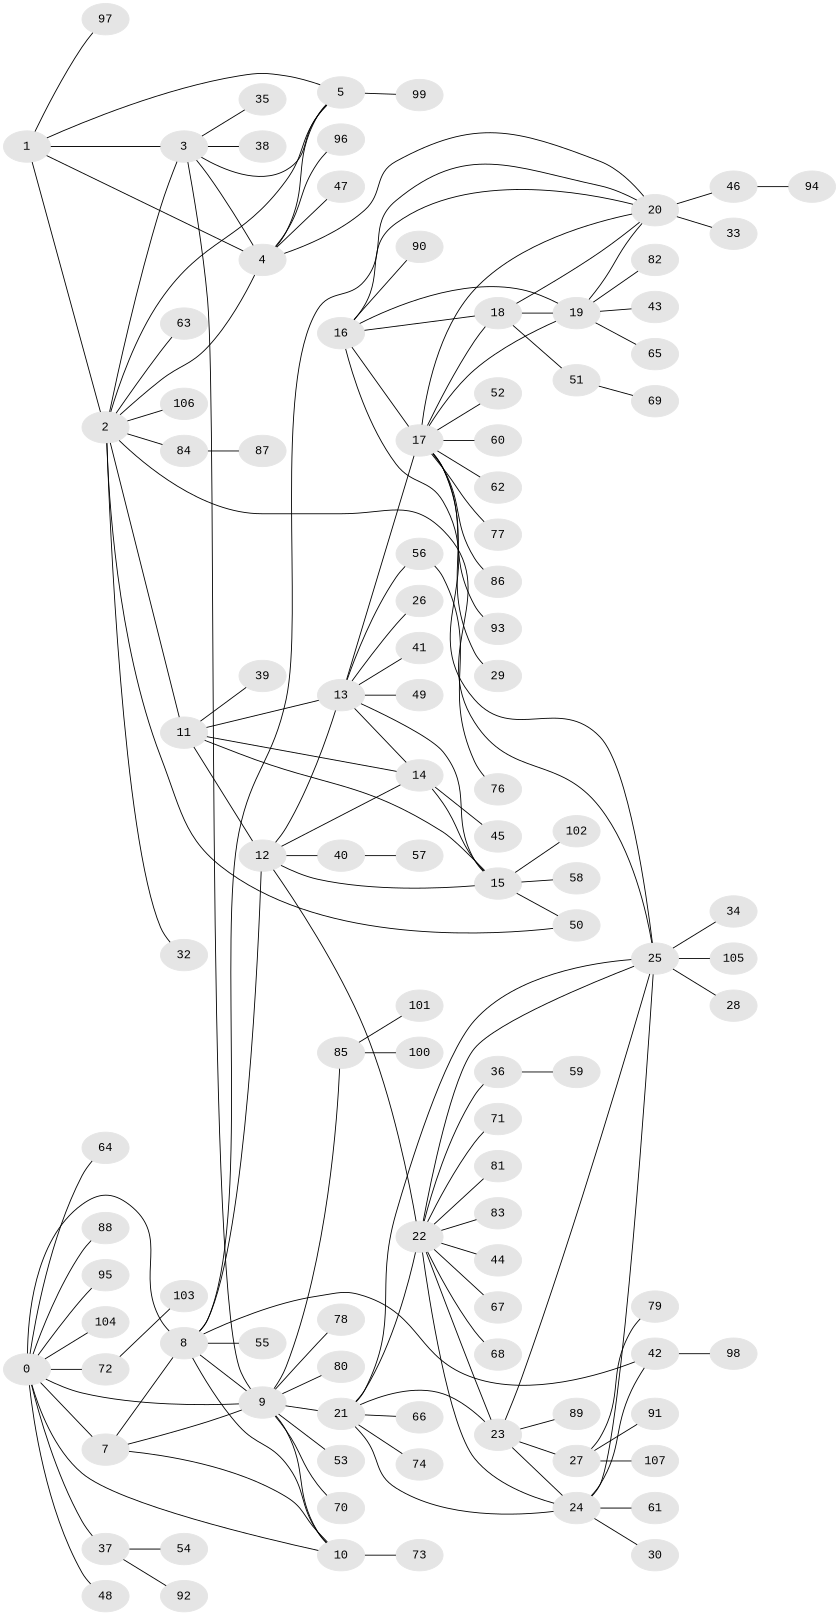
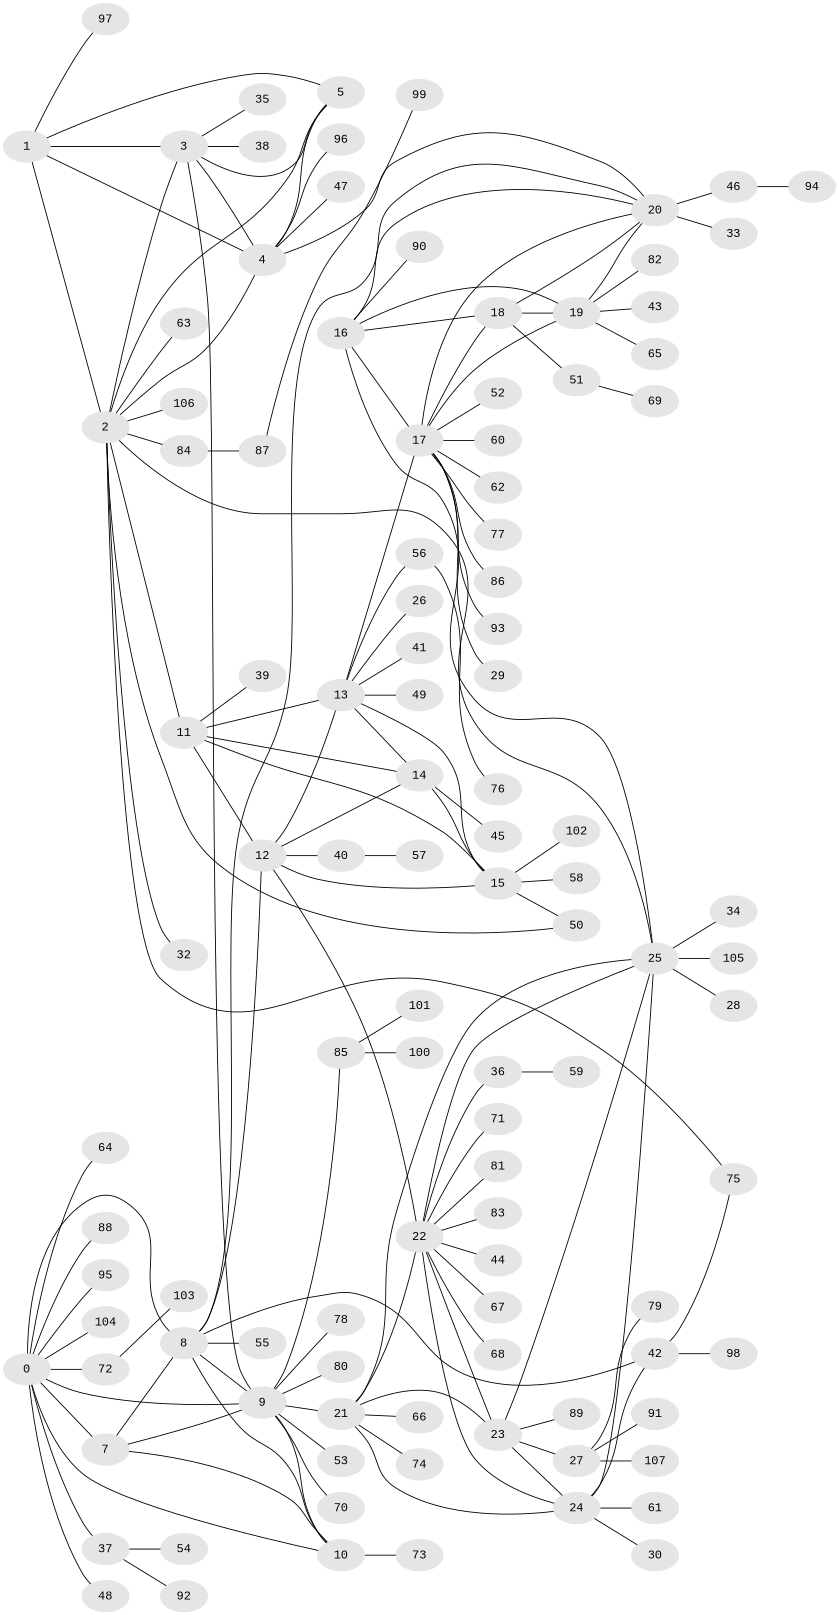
edge "5" -- "99": now "87" -- "99"
node "75": added
